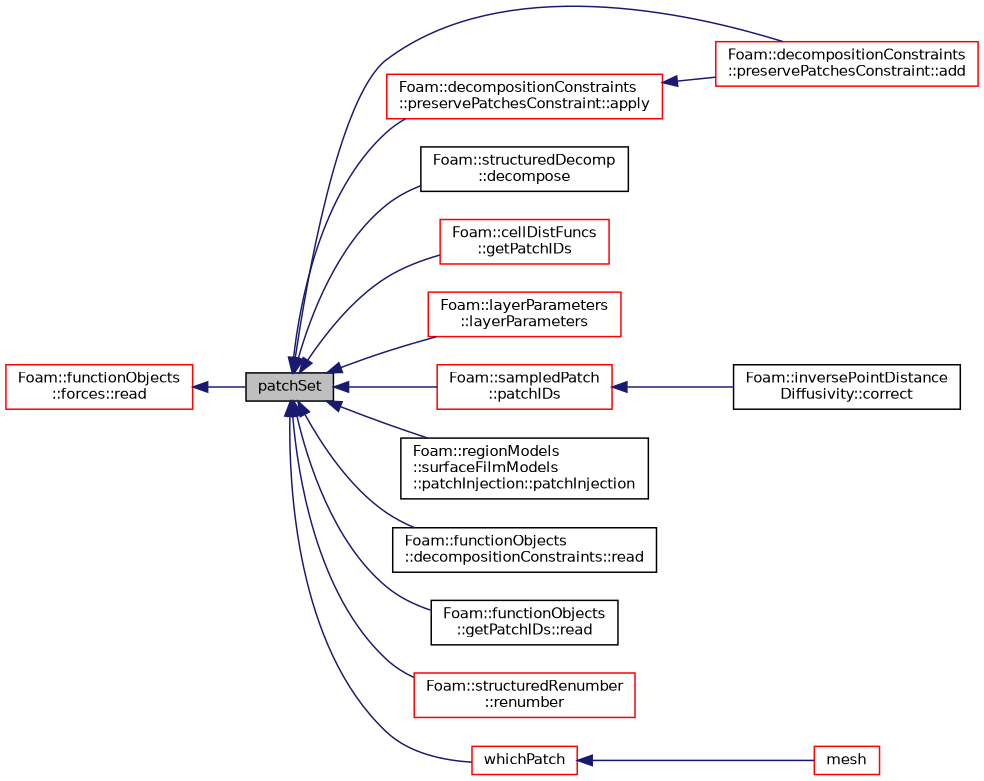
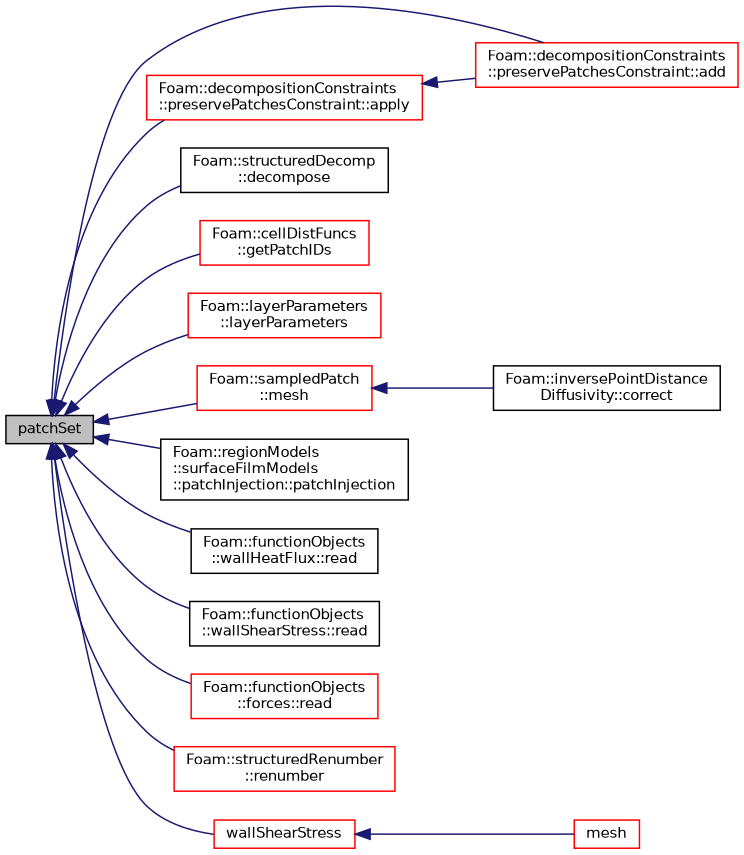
edge "patchSet" -> "Foam::functionObjects ::forces::read": reversed
node "Foam::sampledPatch ::patchIDs": label "Foam::sampledPatch ::patchIDs" -> "Foam::sampledPatch ::mesh"
node "Foam::functionObjects ::decompositionConstraints::read": label "Foam::functionObjects ::decompositionConstraints::read" -> "Foam::functionObjects ::wallHeatFlux::read"
node "Foam::functionObjects ::getPatchIDs::read": label "Foam::functionObjects ::getPatchIDs::read" -> "Foam::functionObjects ::wallShearStress::read"
node "whichPatch": label "whichPatch" -> "wallShearStress"
